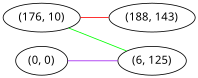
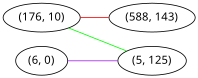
node "(188, 143)": label "(188, 143)" -> "(588, 143)"
node "(0, 0)": label "(0, 0)" -> "(6, 0)"
node "(6, 125)": label "(6, 125)" -> "(5, 125)"
